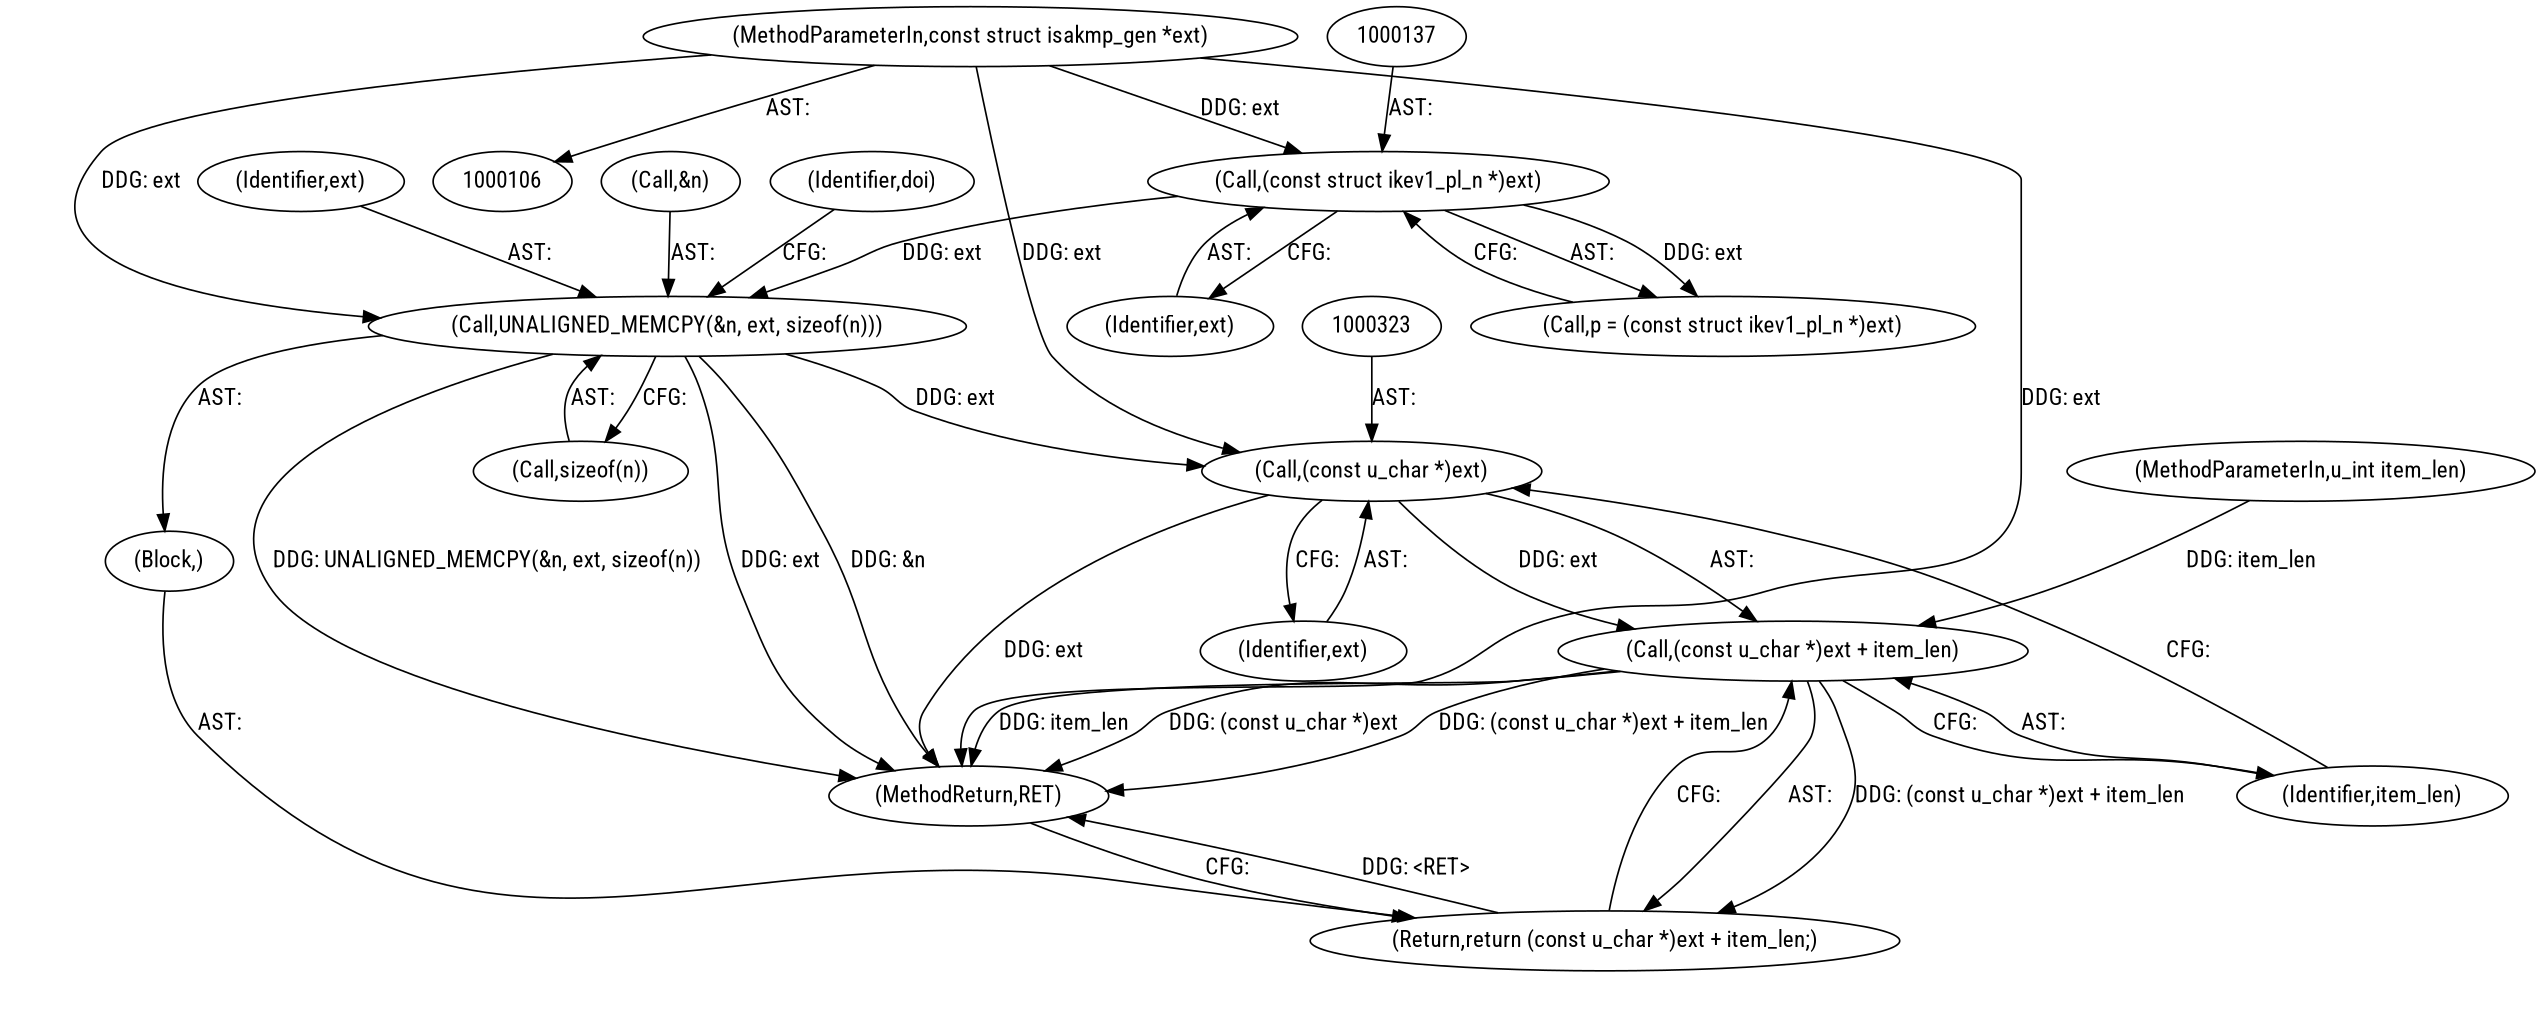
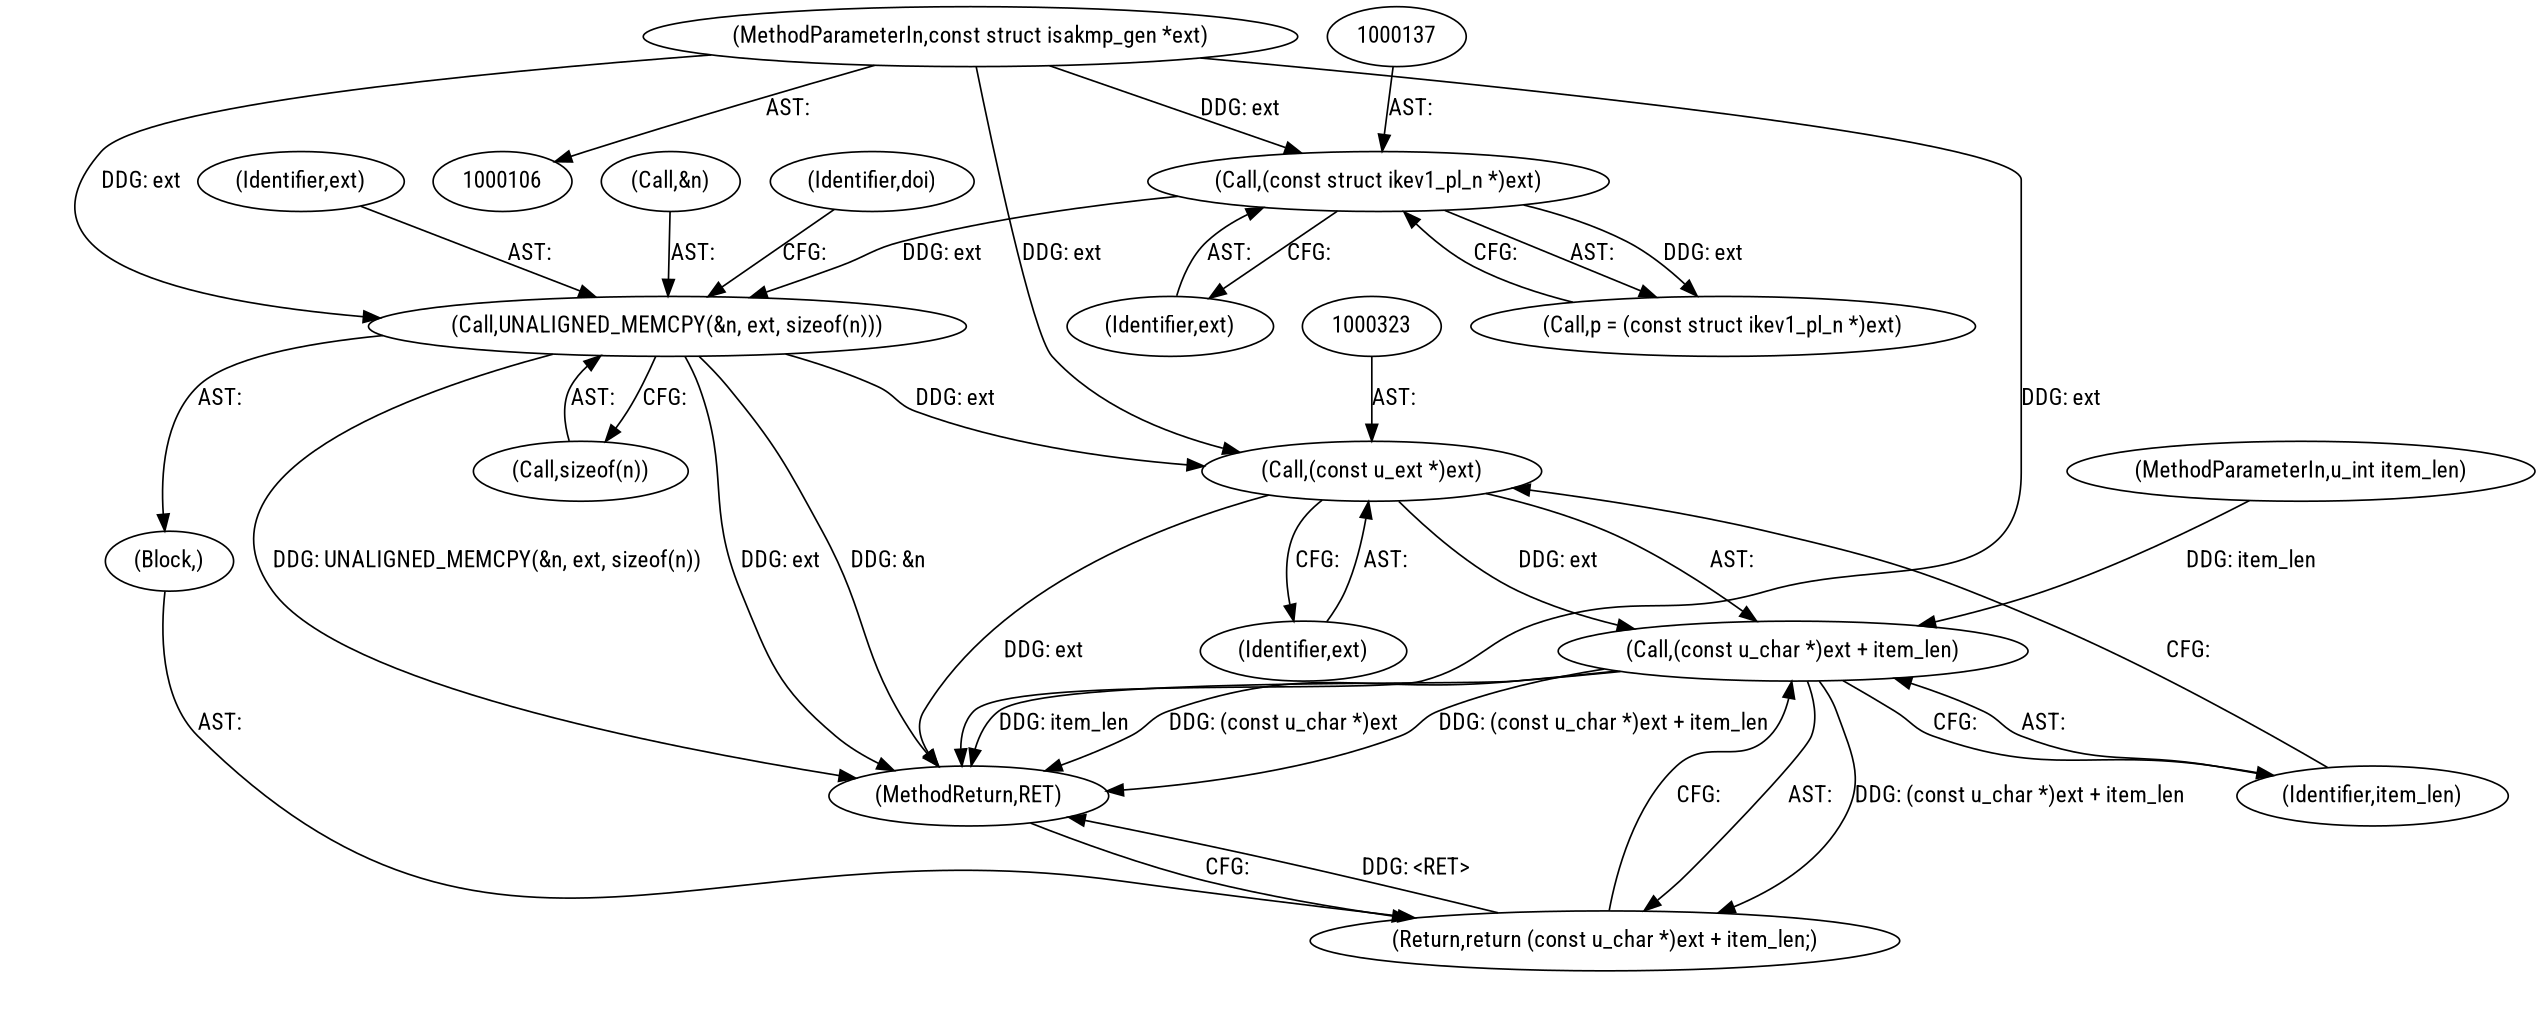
node "(Call,(const u_char *)ext)": label "(Call,(const u_char *)ext)" -> "(Call,(const u_ext *)ext)"
